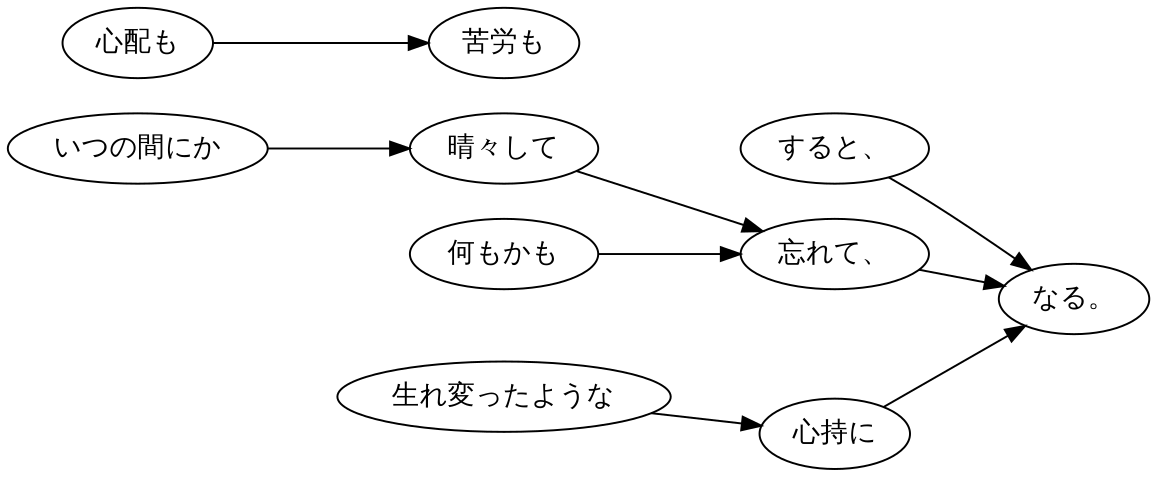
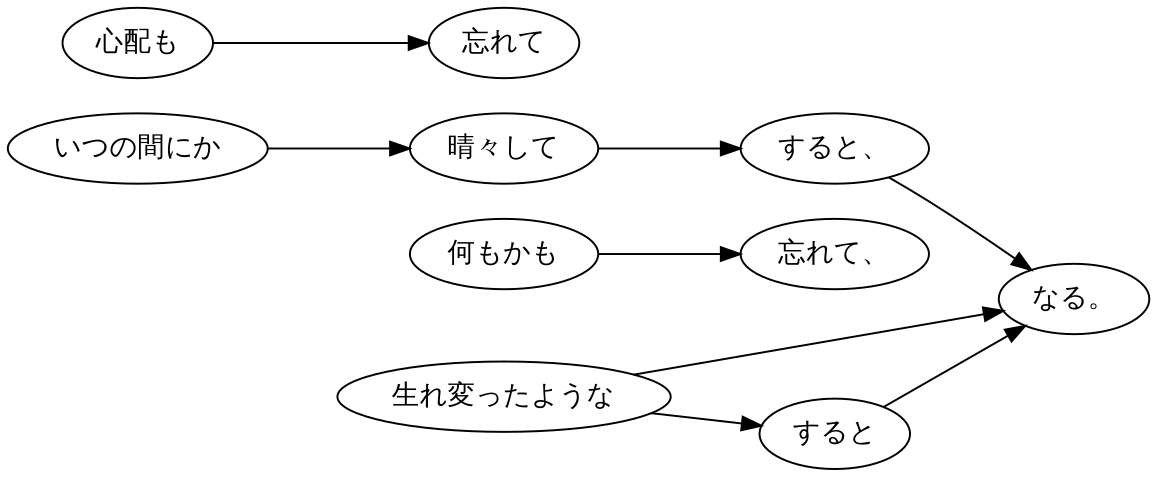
node "苦労も": label "苦労も" -> "忘れて"
edge "晴々して" -> "忘れて、": now "晴々して" -> "すると、"
edge "忘れて、" -> "なる。": now "生れ変ったような" -> "なる。"
node "心持に": label "心持に" -> "すると"
